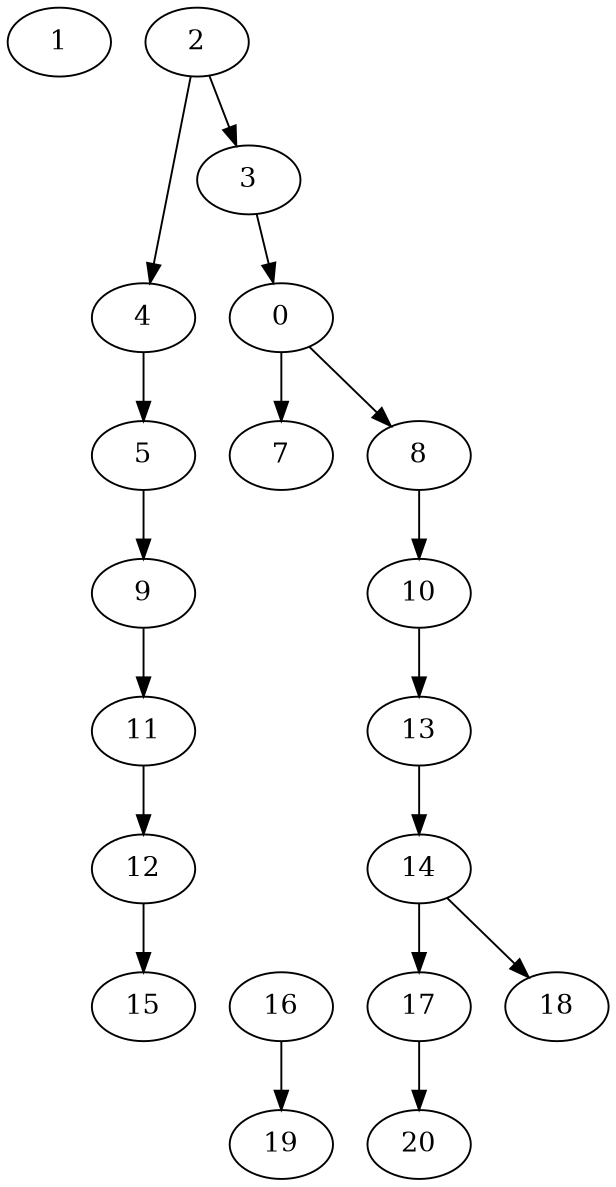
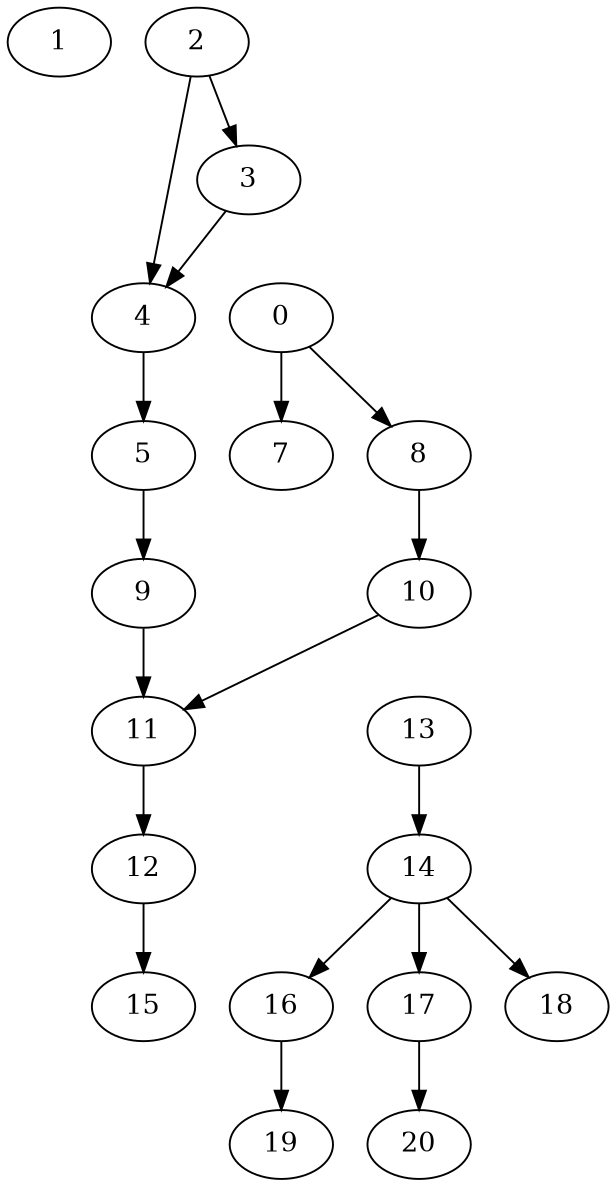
edge "3" -> "0": now "3" -> "4"
edge "10" -> "13": now "10" -> "11"
edge "14" -> "16": added
